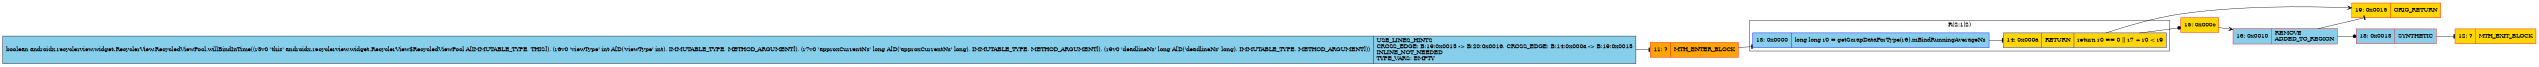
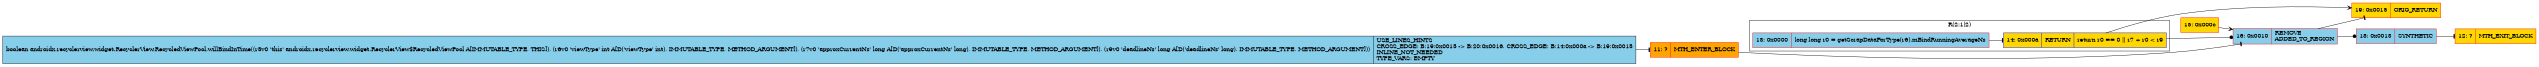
edge "14: 0x000a" -> "15: 0x000c": now "14: 0x000a" -> "16: 0x0010"
node "13: 0x0000": color blue -> red
edge "11: ?" -> "13: 0x0000": now "11: ?" -> "16: 0x0010"
